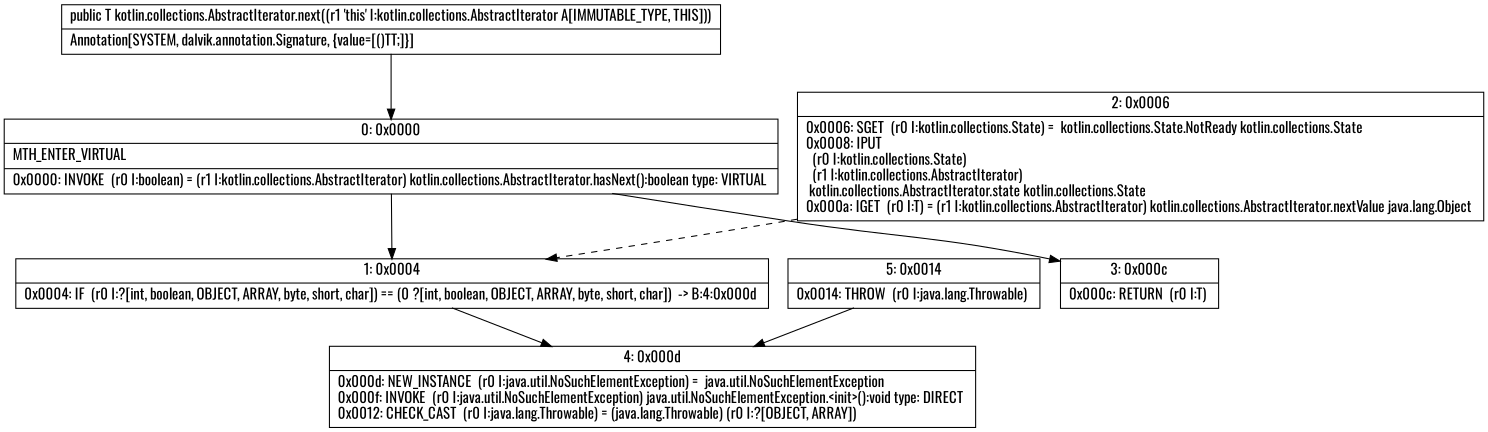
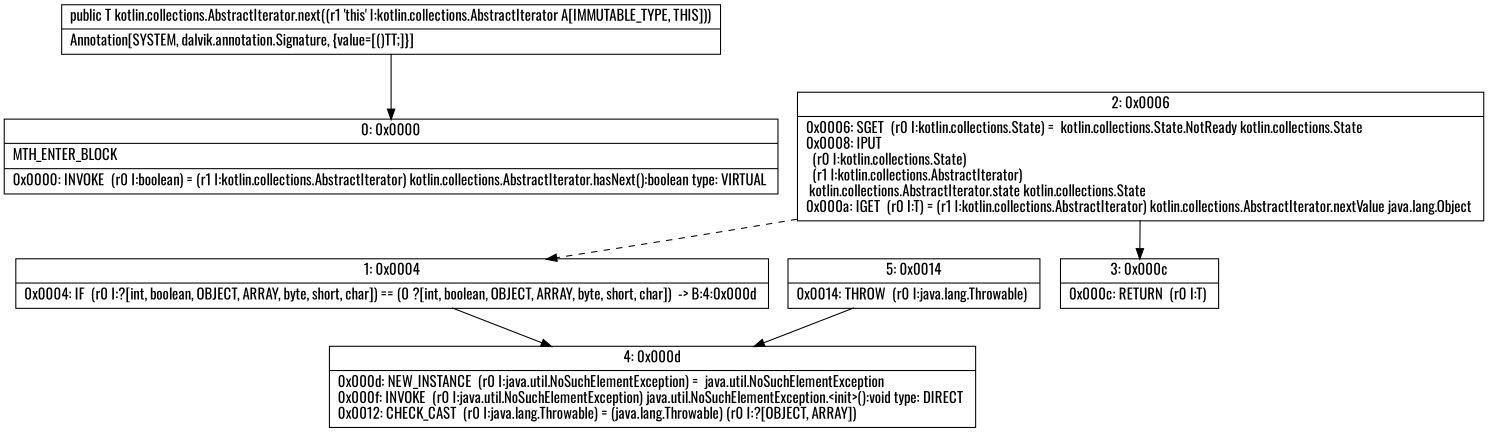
node "0: 0x0000": text "MTH_ENTER_VIRTUAL" -> "MTH_ENTER_BLOCK"
edge "0: 0x0000" -> "1: 0x0004": removed
edge "0: 0x0000" -> "3: 0x000c": now "2: 0x0006" -> "3: 0x000c"
